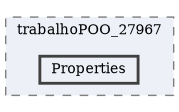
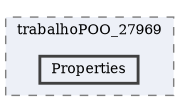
cluster "trabalhoPOO_27967": label "trabalhoPOO_27967" -> "trabalhoPOO_27969"
